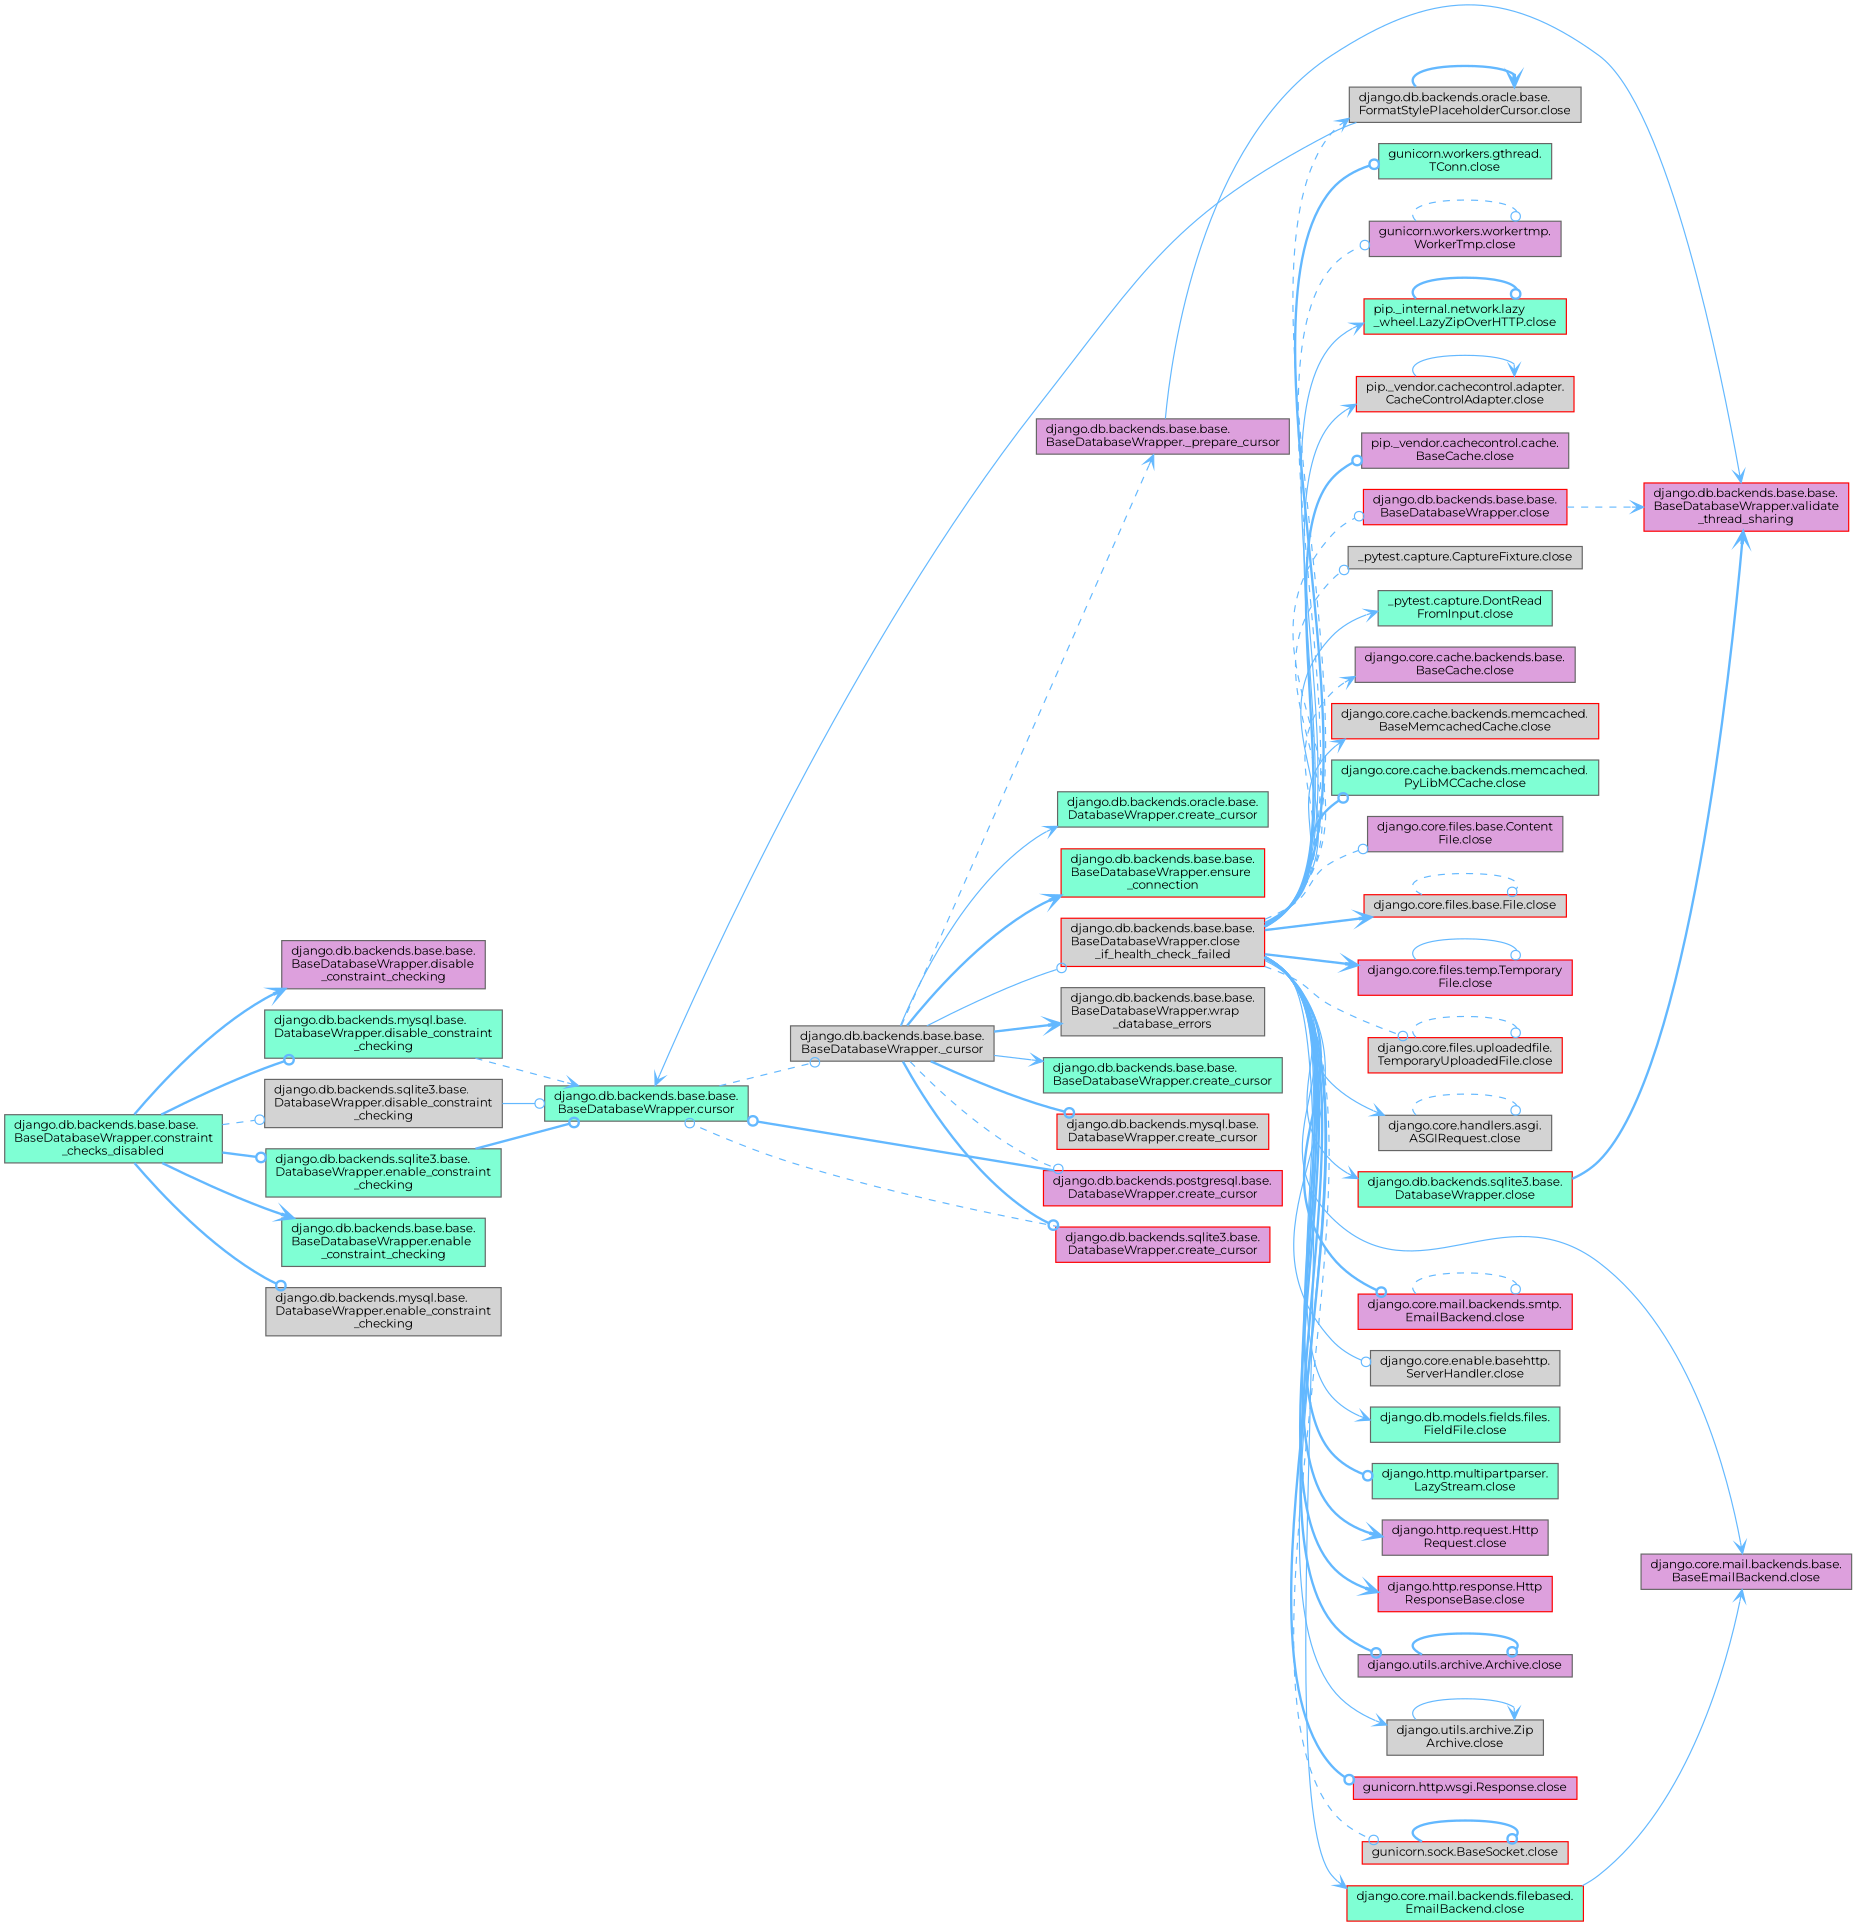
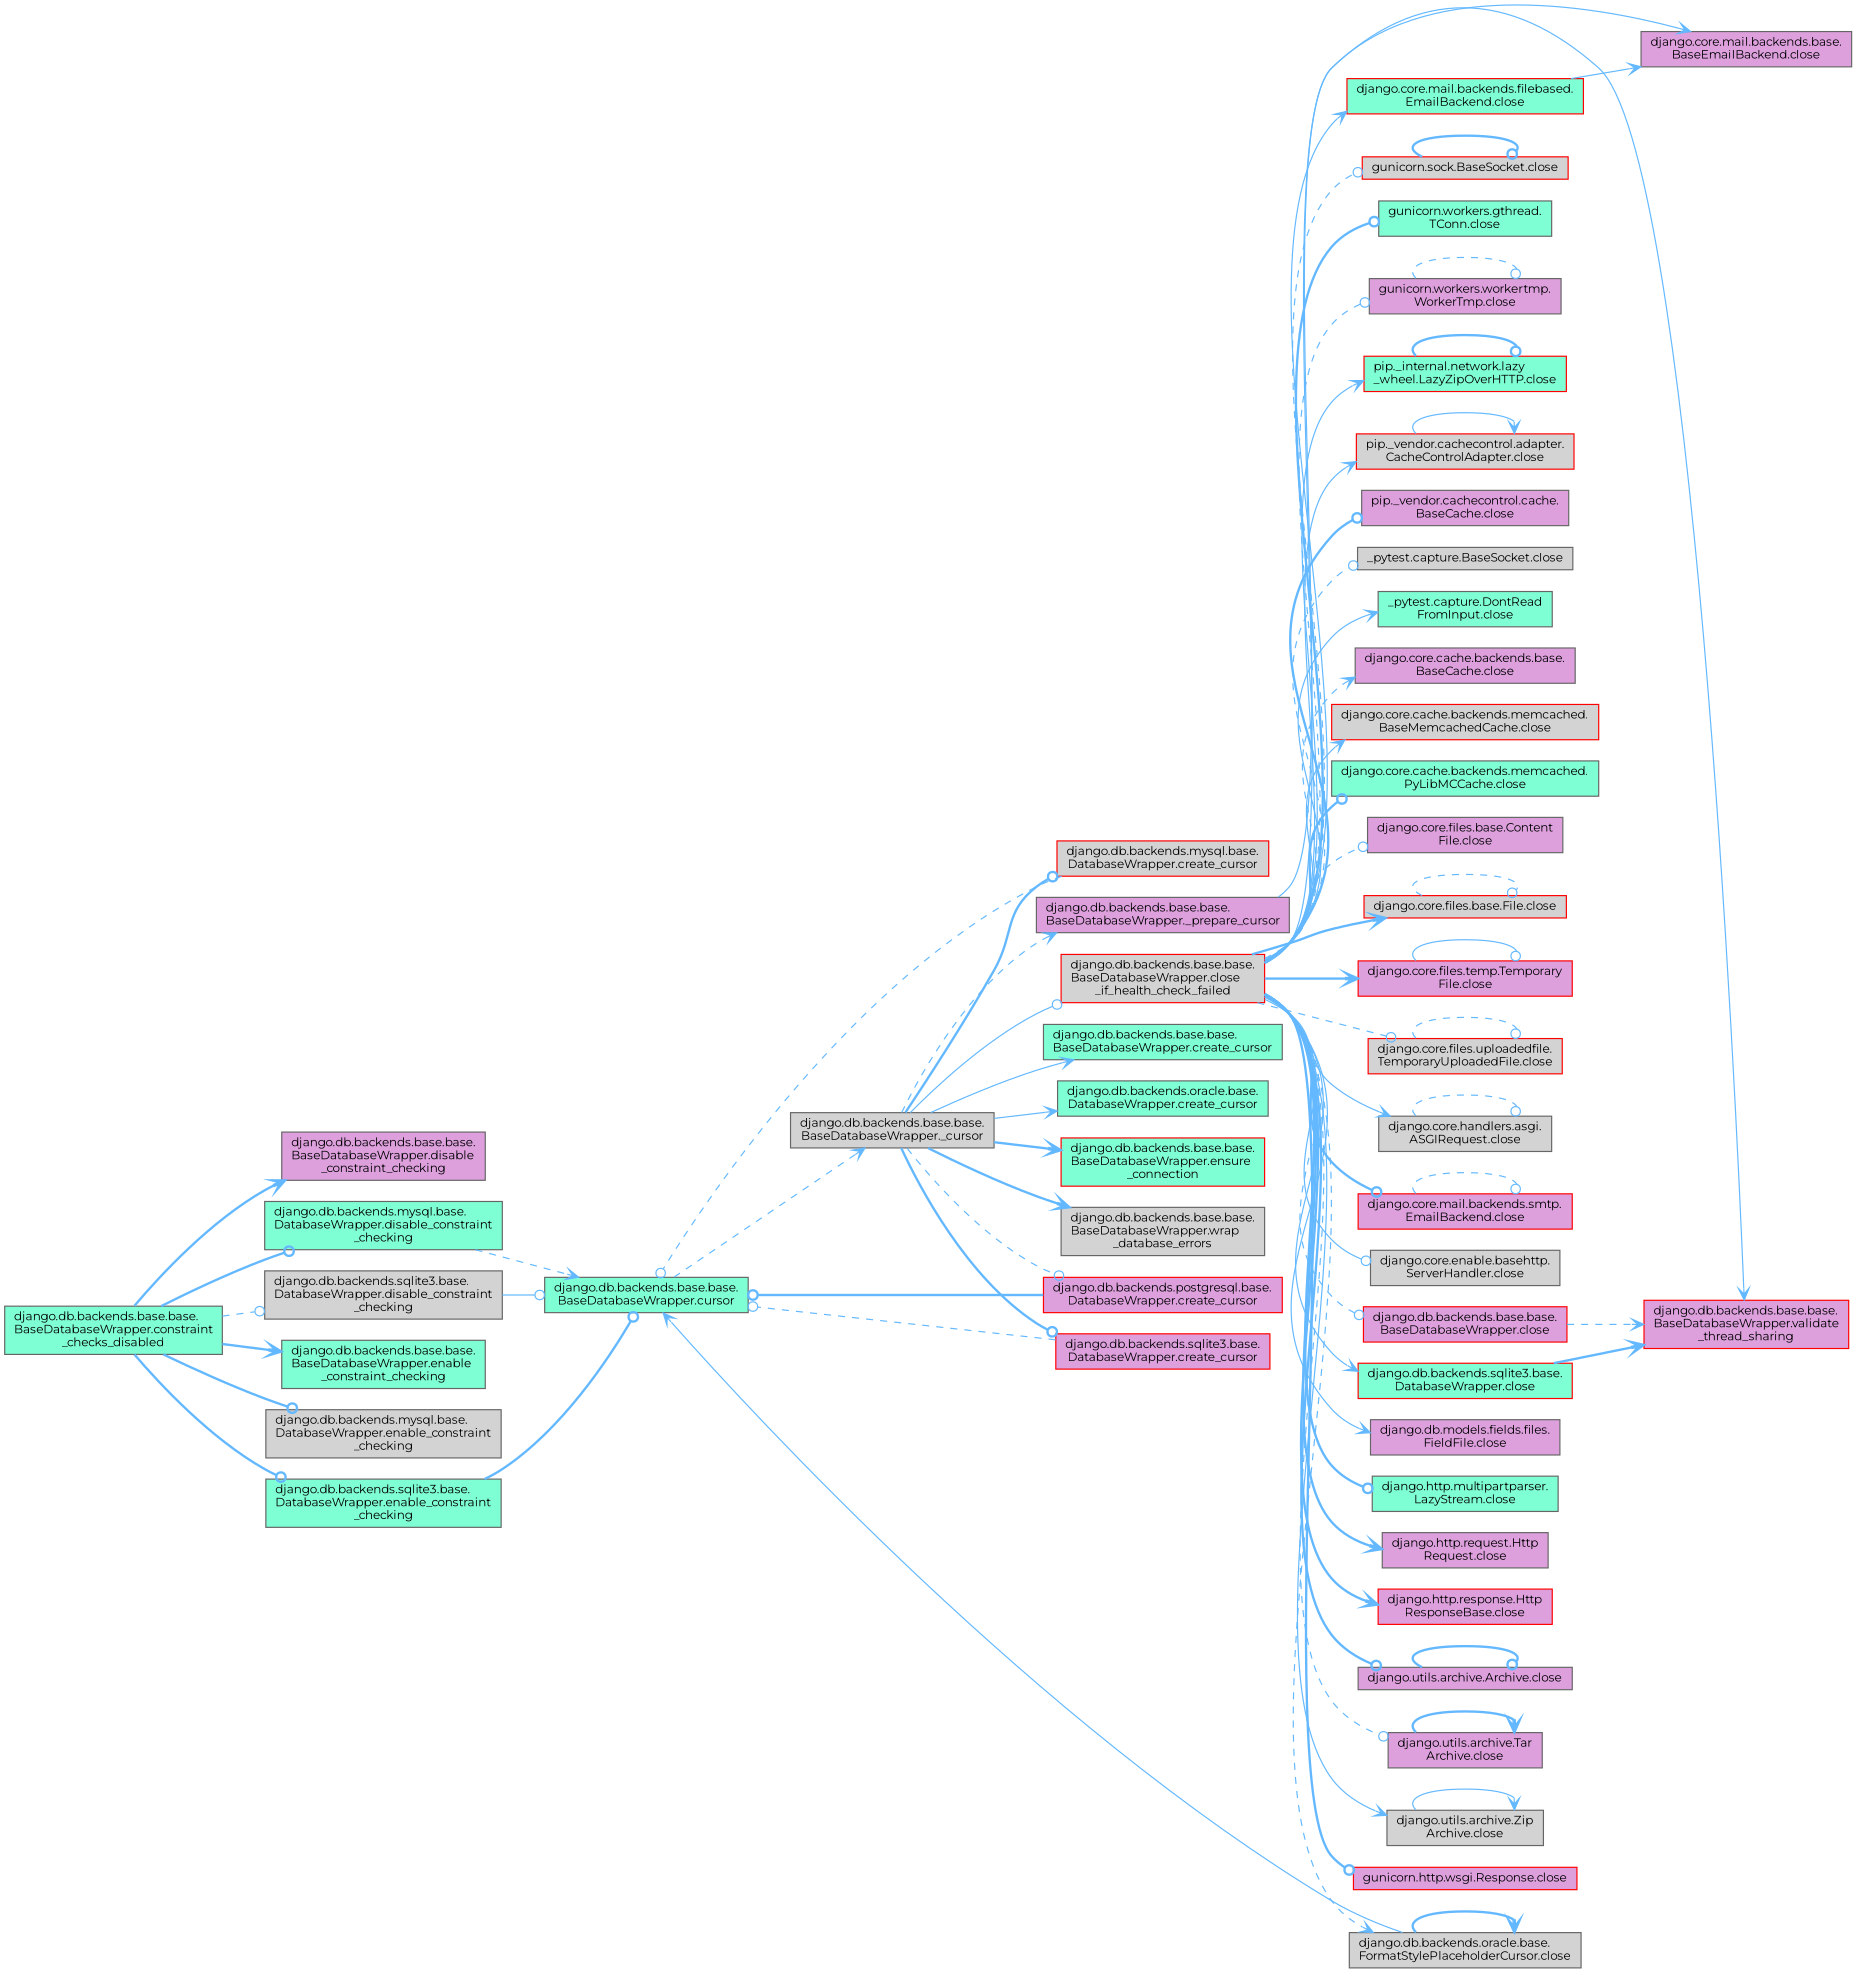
node "_pytest.capture.CaptureFixture.close": label "_pytest.capture.CaptureFixture.close" -> "_pytest.capture.BaseSocket.close"
edge "django.db.backends.mysql.base. DatabaseWrapper.create_cursor" -> "django.db.backends.base.base. BaseDatabaseWrapper.cursor": added
edge "django.db.backends.base.base. BaseDatabaseWrapper.cursor" -> "django.db.backends.base.base. BaseDatabaseWrapper._cursor": arrowhead odot -> vee
node "django.db.models.fields.files. FieldFile.close": fillcolor aquamarine -> plum
node "django.utils.archive.Tar Archive.close": added
